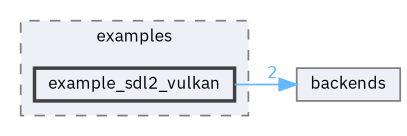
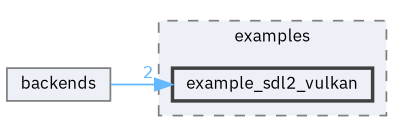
edge "example_sdl2_vulkan" -> "backends": reversed
